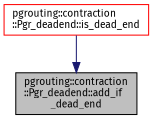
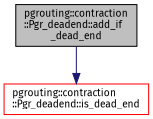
edge "pgrouting::contraction ::Pgr_deadend::is_dead_end" -> "pgrouting::contraction ::Pgr_deadend::add_if _dead_end": reversed
